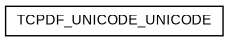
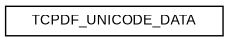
node "TCPDF_UNICODE_UNICODE": label "TCPDF_UNICODE_UNICODE" -> "TCPDF_UNICODE_DATA"
